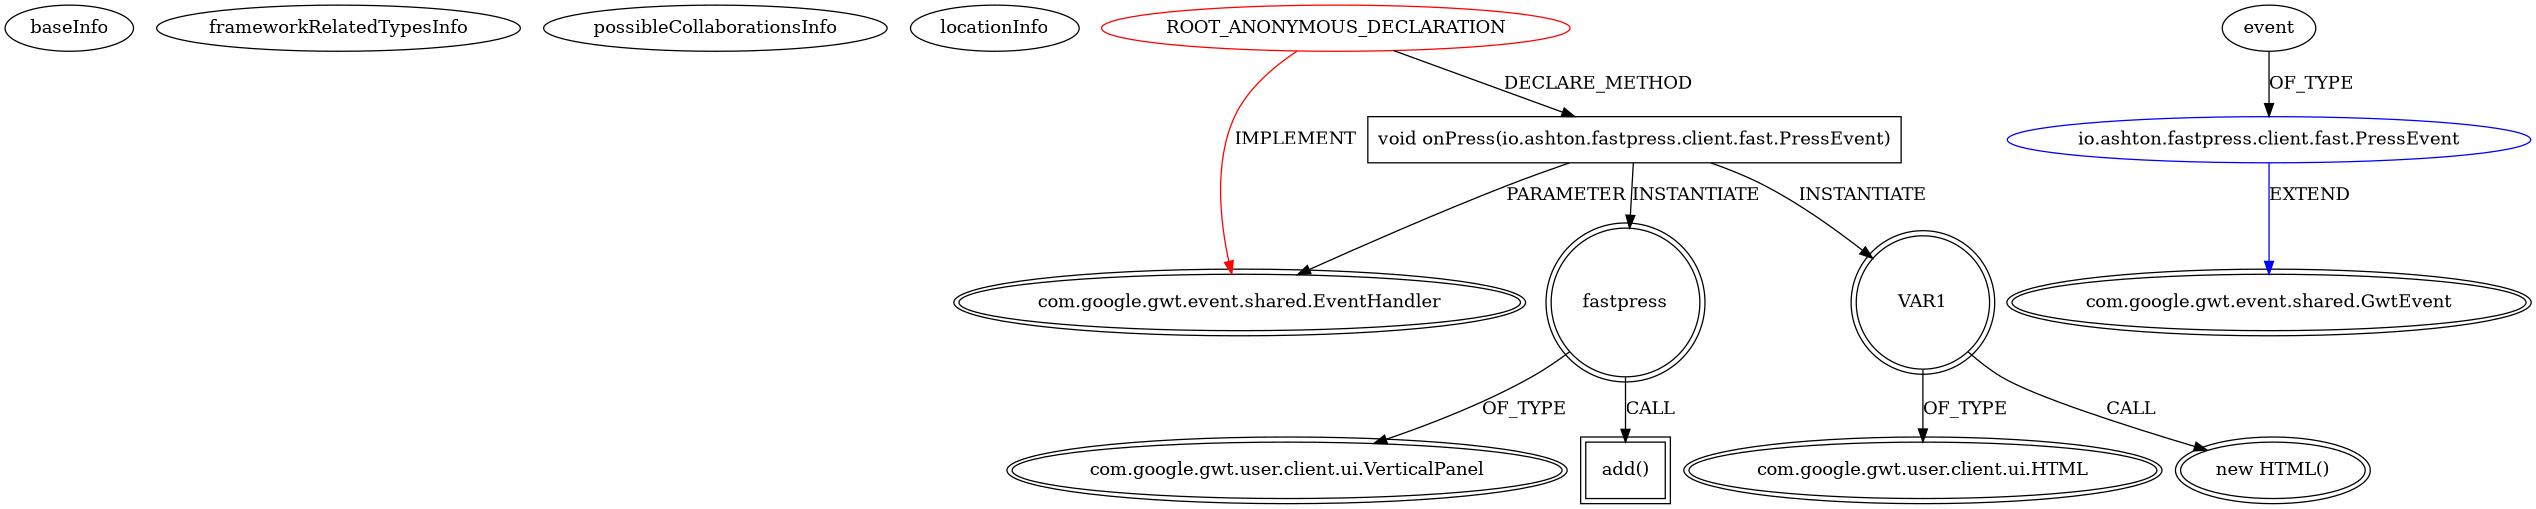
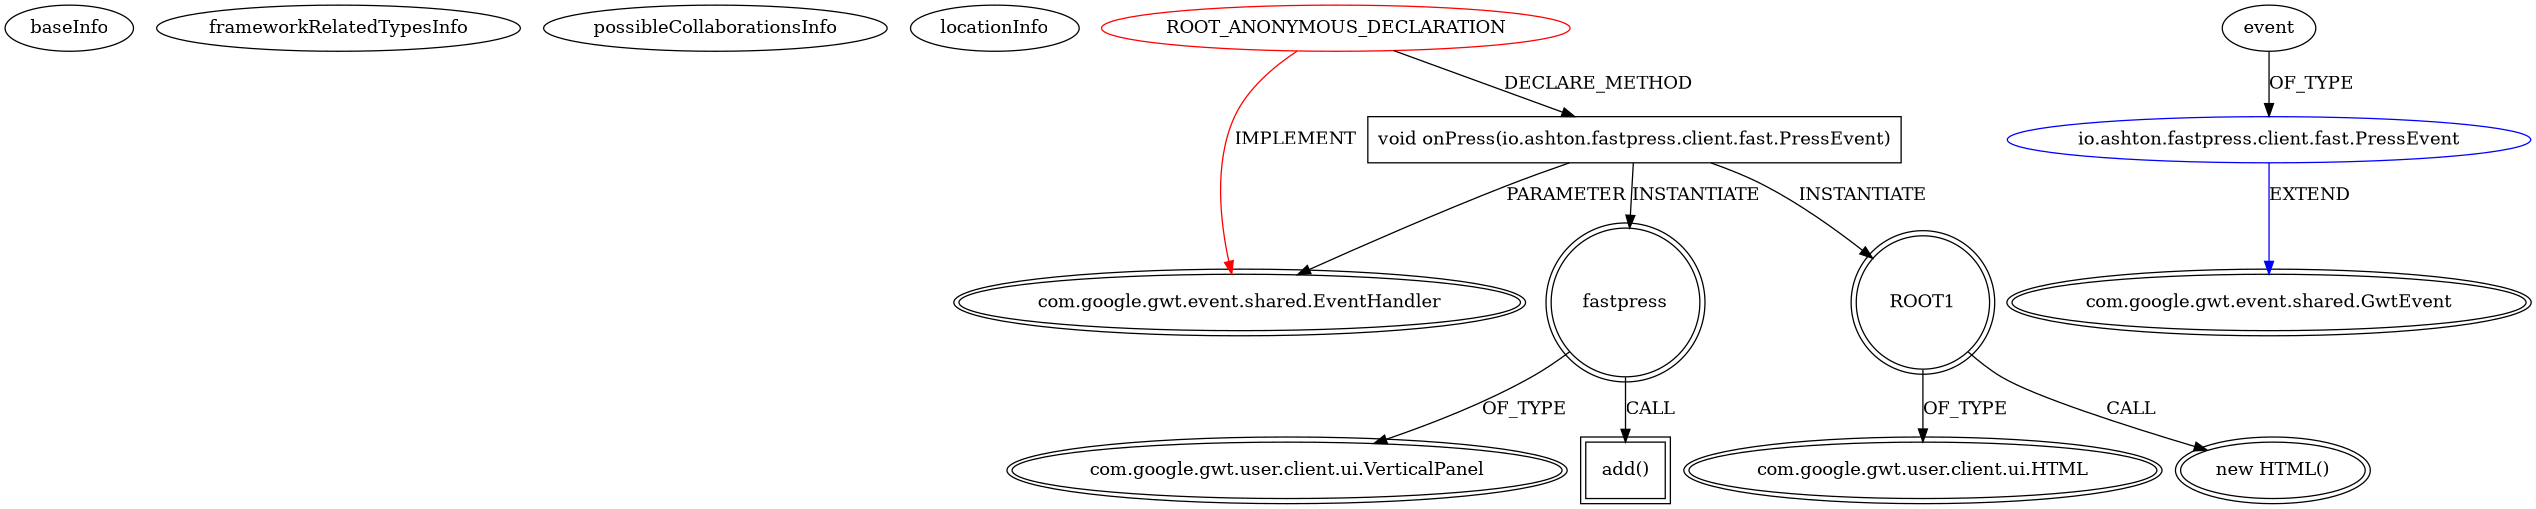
node "VAR1": label "VAR1" -> "ROOT1"
